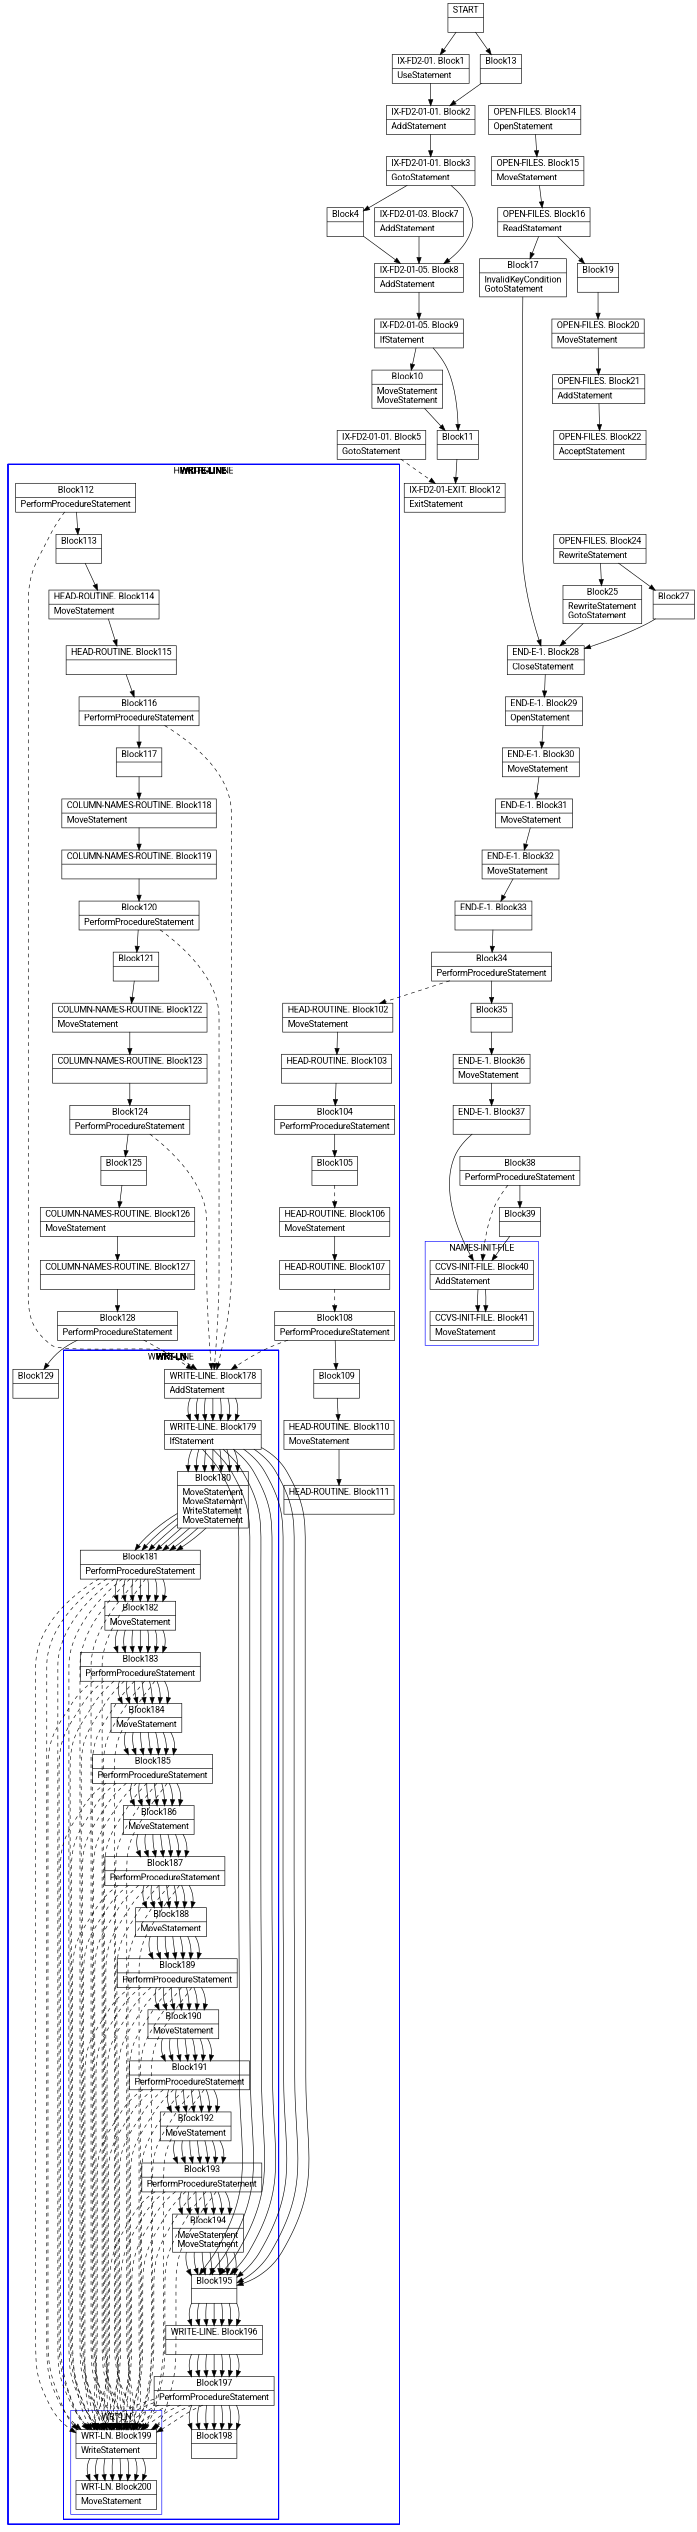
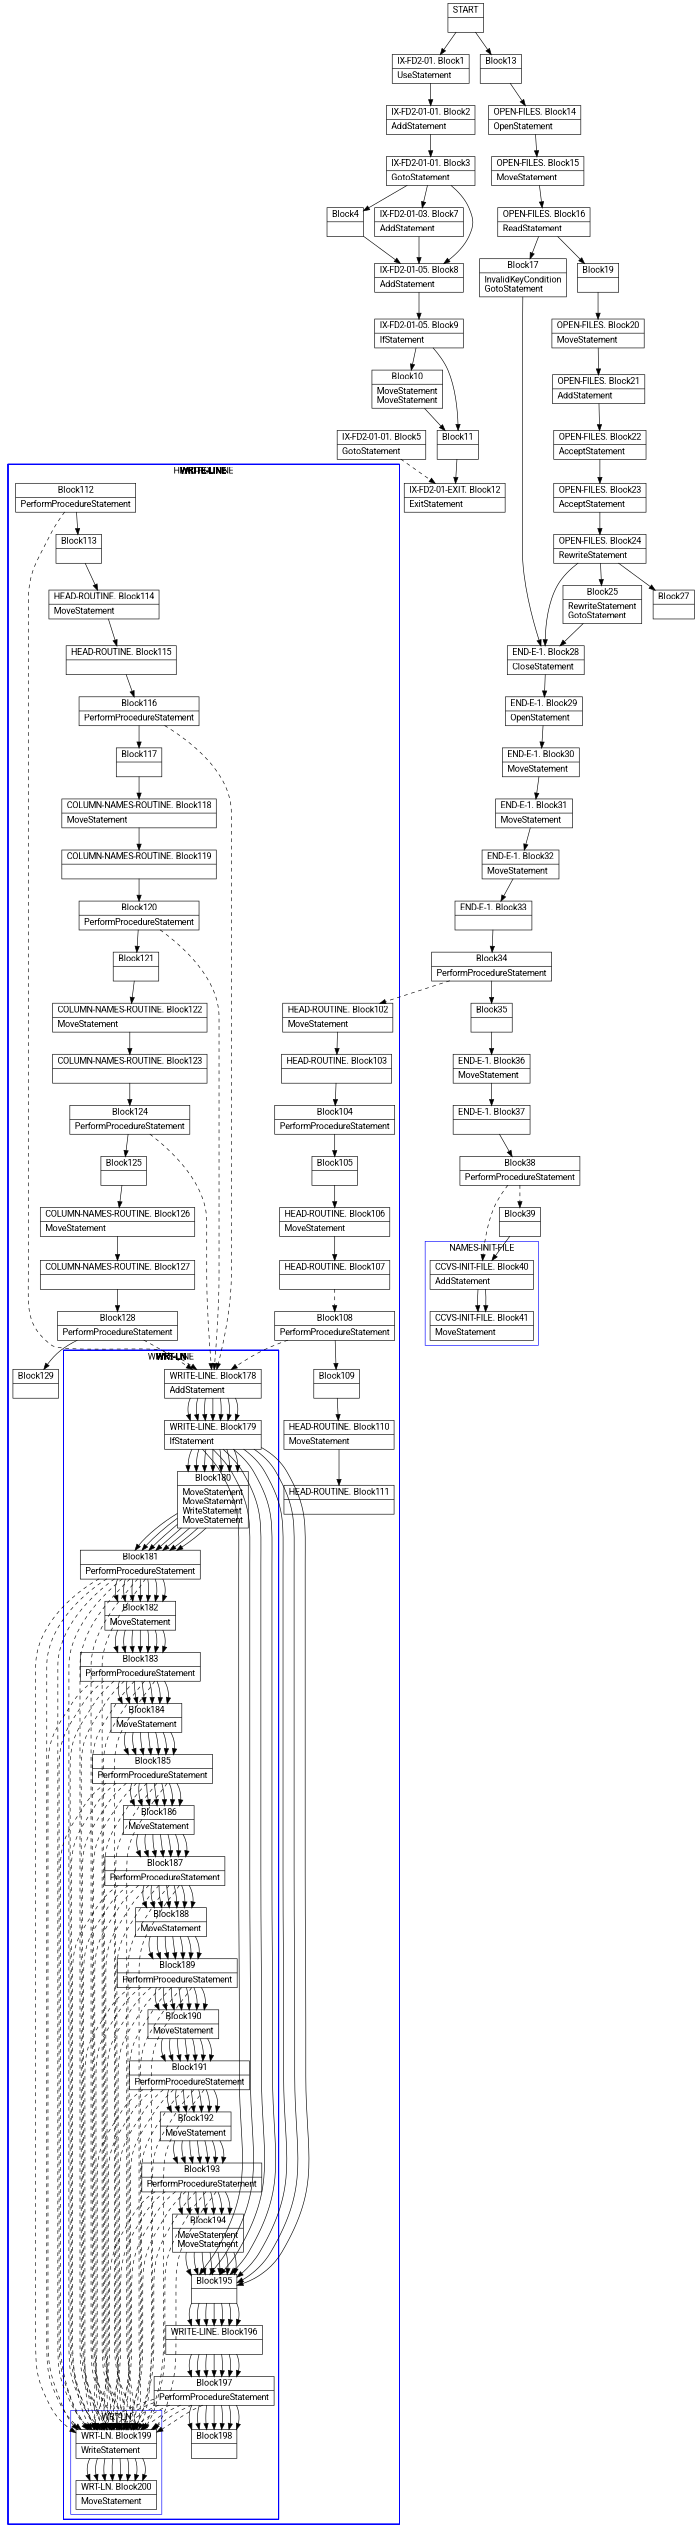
edge "Block13" -> "IX-FD2-01-01. Block2": now "Block13" -> "OPEN-FILES. Block14"
edge "IX-FD2-01-01. Block3" -> "IX-FD2-01-03. Block7": added
node "OPEN-FILES. Block23": added
edge "Block27" -> "END-E-1. Block28": now "OPEN-FILES. Block24" -> "END-E-1. Block28"
edge "Block105" -> "HEAD-ROUTINE. Block106": style dashed -> solid
edge "END-E-1. Block37" -> "CCVS-INIT-FILE. Block40": now "END-E-1. Block37" -> "Block38"
edge "Block38" -> "Block39": style solid -> dashed
